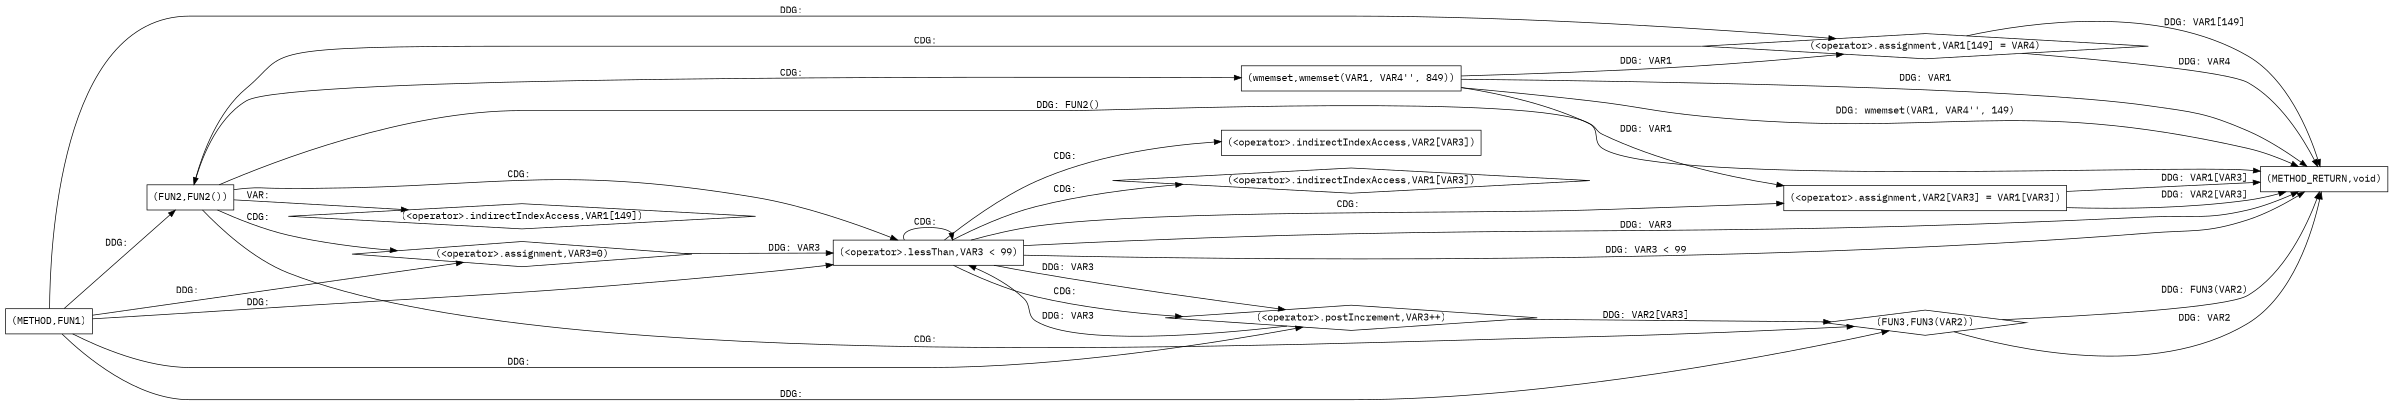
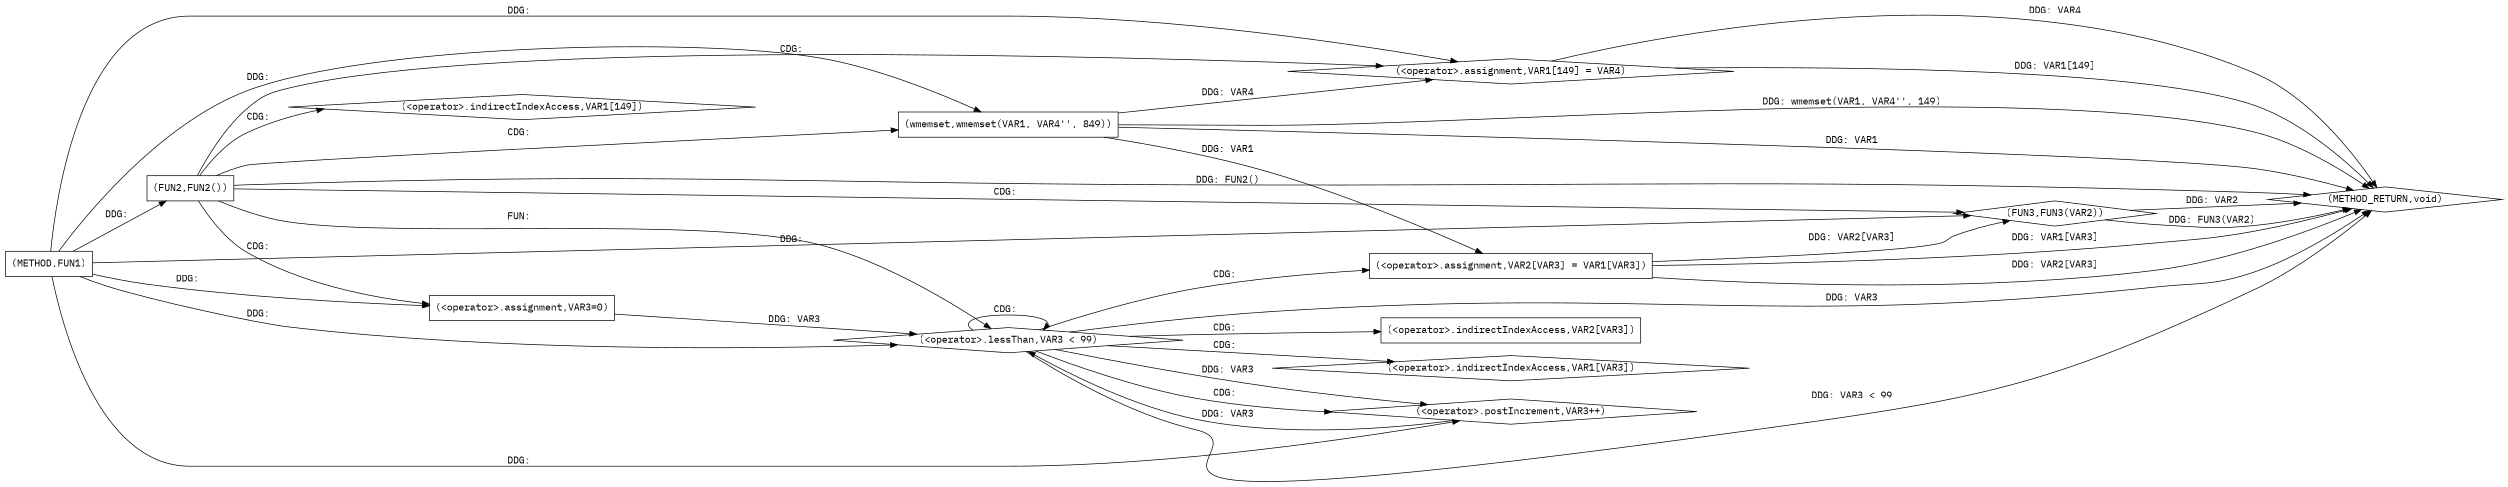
edge "(<operator>.assignment,VAR1[149] = VAR4)" -> "(FUN2,FUN2())": reversed
edge "(METHOD,FUN1)" -> "(wmemset,wmemset(VAR1, VAR4'', 849))": added, label "DDG:"
edge "(wmemset,wmemset(VAR1, VAR4'', 849))" -> "(<operator>.assignment,VAR1[149] = VAR4)": label "DDG: VAR1" -> "DDG: VAR4"
edge "(FUN2,FUN2())" -> "(<operator>.lessThan,VAR3 < 99)": label "CDG: " -> "FUN: "
node "(METHOD_RETURN,void)": shape box -> diamond
edge "(FUN2,FUN2())" -> "(<operator>.indirectIndexAccess,VAR1[149])": label "VAR: " -> "CDG: "
node "(<operator>.lessThan,VAR3 < 99)": shape box -> diamond
node "(<operator>.assignment,VAR3=0)": shape diamond -> box
edge "(<operator>.postIncrement,VAR3++)" -> "(FUN3,FUN3(VAR2))": now "(<operator>.assignment,VAR2[VAR3] = VAR1[VAR3])" -> "(FUN3,FUN3(VAR2))"
